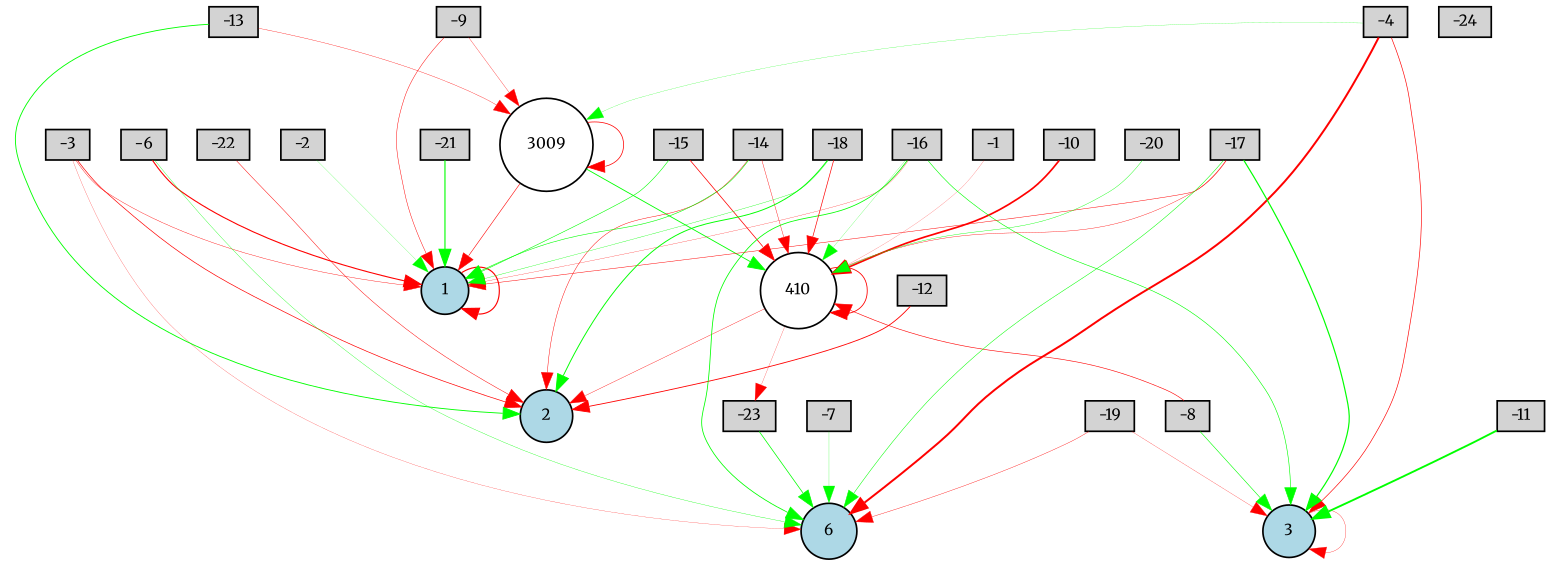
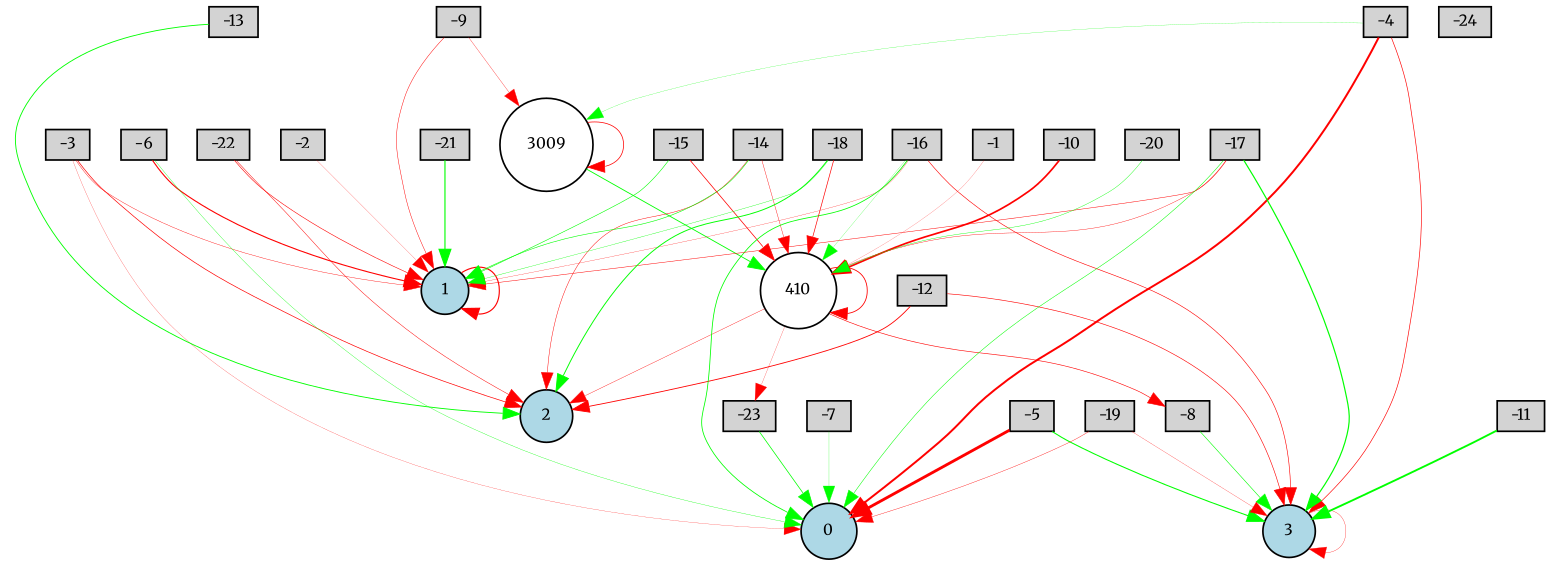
edge "-13" -> "3009": removed
edge "-2" -> "1": color green -> red
edge "3009" -> "1": now "-22" -> "1"
edge "-16" -> "3": color green -> red
edge "-12" -> "3": added
edge "-8" -> "410": reversed
node "-5": added
node "6": label "6" -> "0"
